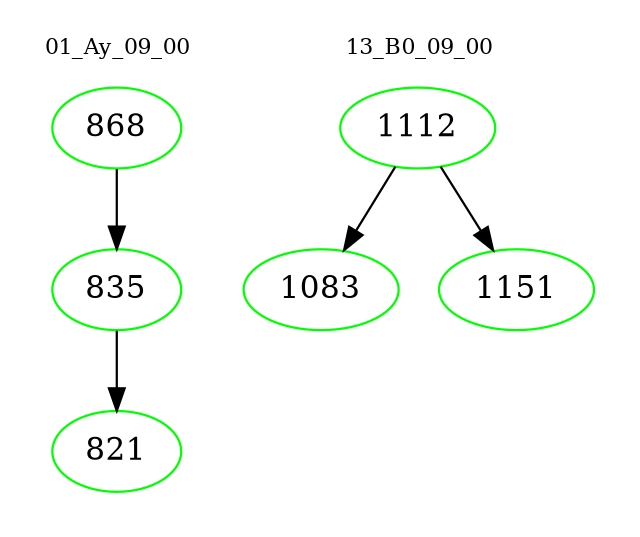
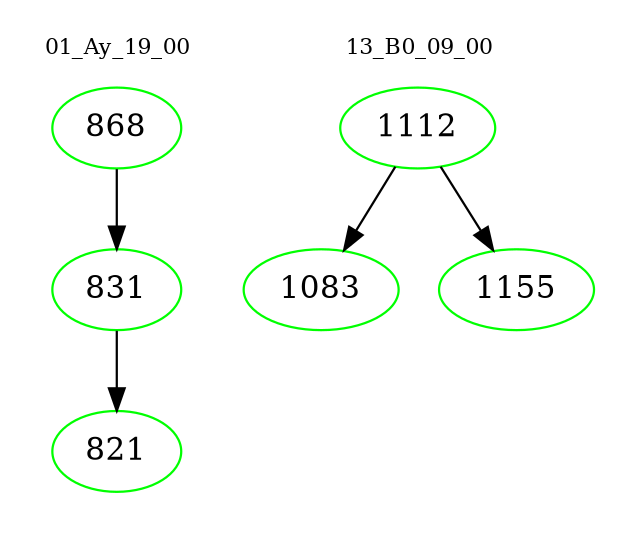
cluster "01_Ay_09_00": label "01_Ay_09_00" -> "01_Ay_19_00"
node "835": label "835" -> "831"
node "1151": label "1151" -> "1155"
